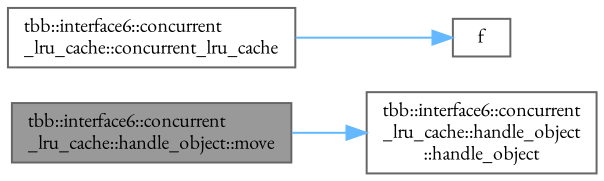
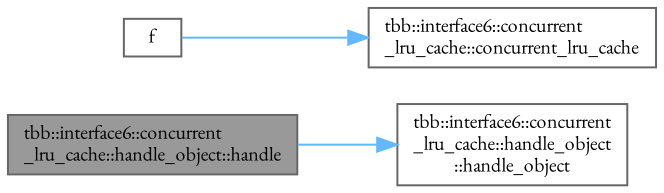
edge "tbb::interface6::concurrent _lru_cache::concurrent_lru_cache" -> "f": reversed
node "tbb::interface6::concurrent _lru_cache::handle_object::move": label "tbb::interface6::concurrent _lru_cache::handle_object::move" -> "tbb::interface6::concurrent _lru_cache::handle_object::handle"
